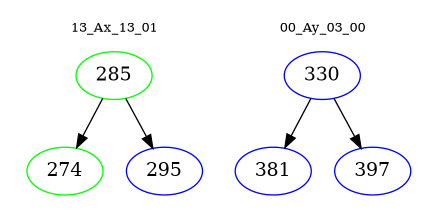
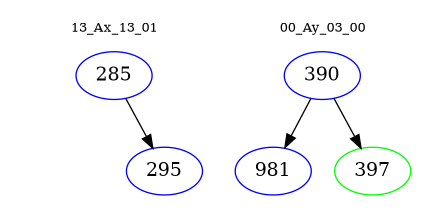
node "285": color green -> blue
node "330": label "330" -> "390"
node "274": removed
node "381": label "381" -> "981"
node "397": color blue -> green
